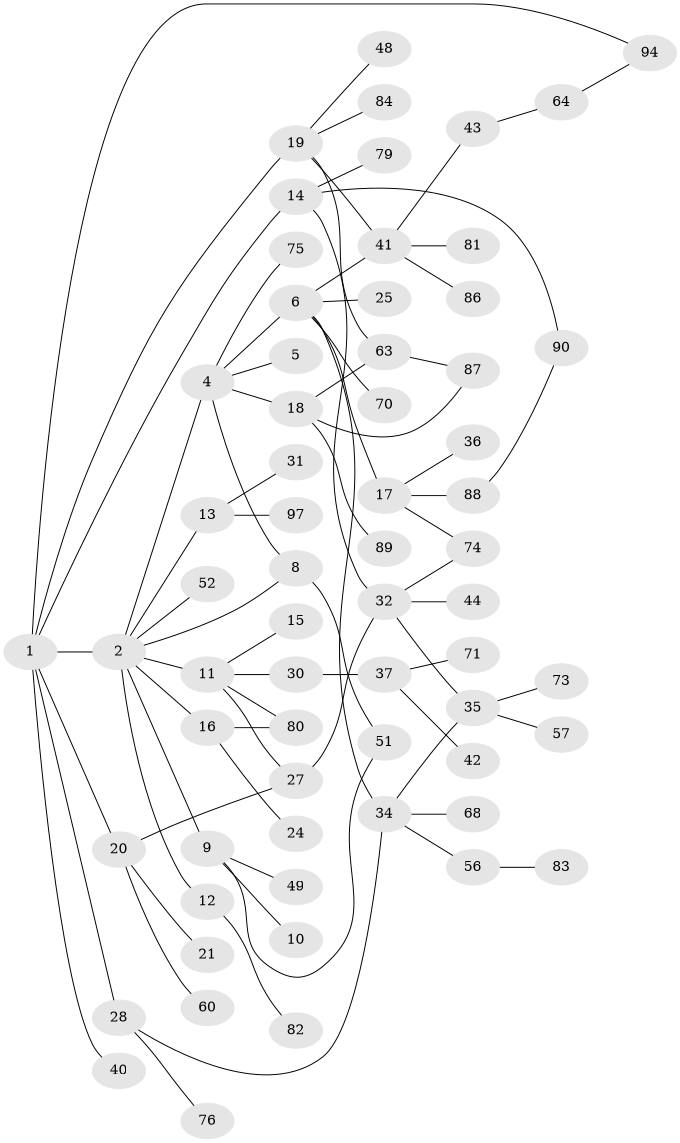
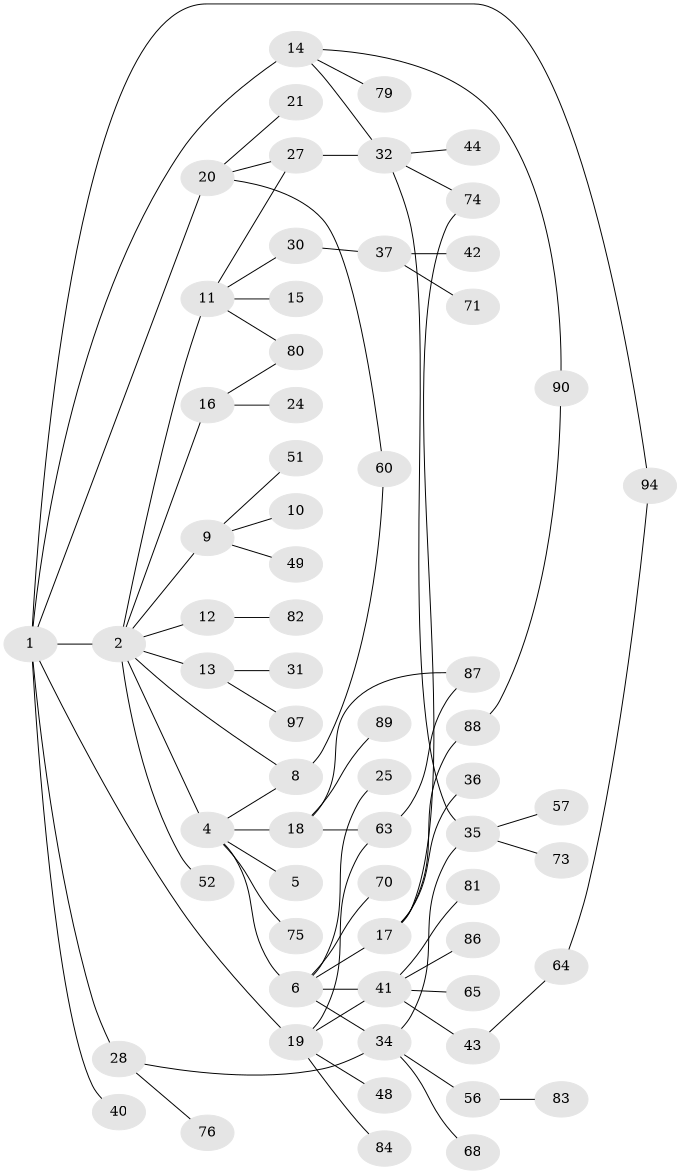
edge "8" -- "51": now "8" -- "60"
node "65": added
